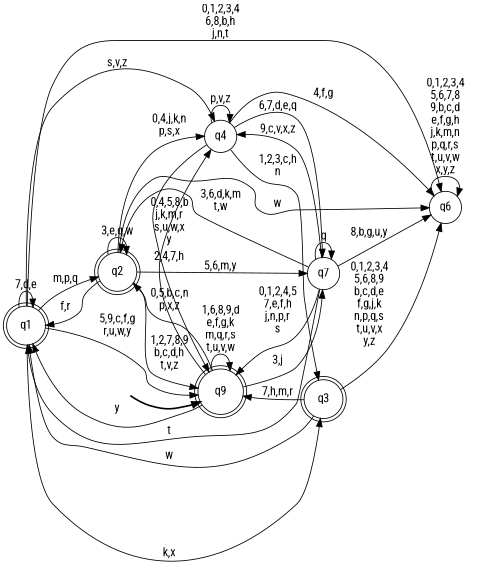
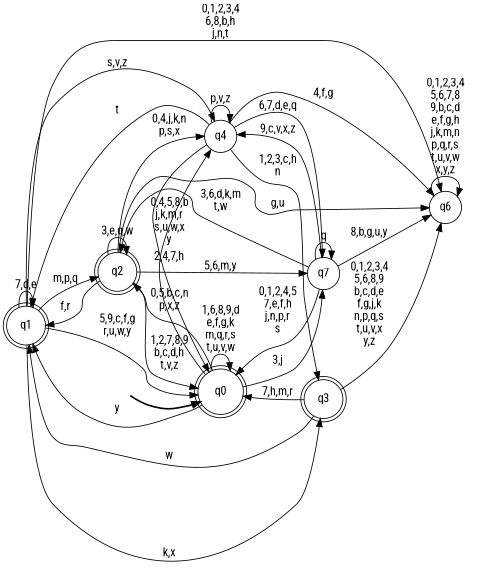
edge "q2" -> "q6": label "w" -> "g,u"
node "q9": label "q9" -> "q0"
edge "q7" -> "q1": now "q4" -> "q1"
